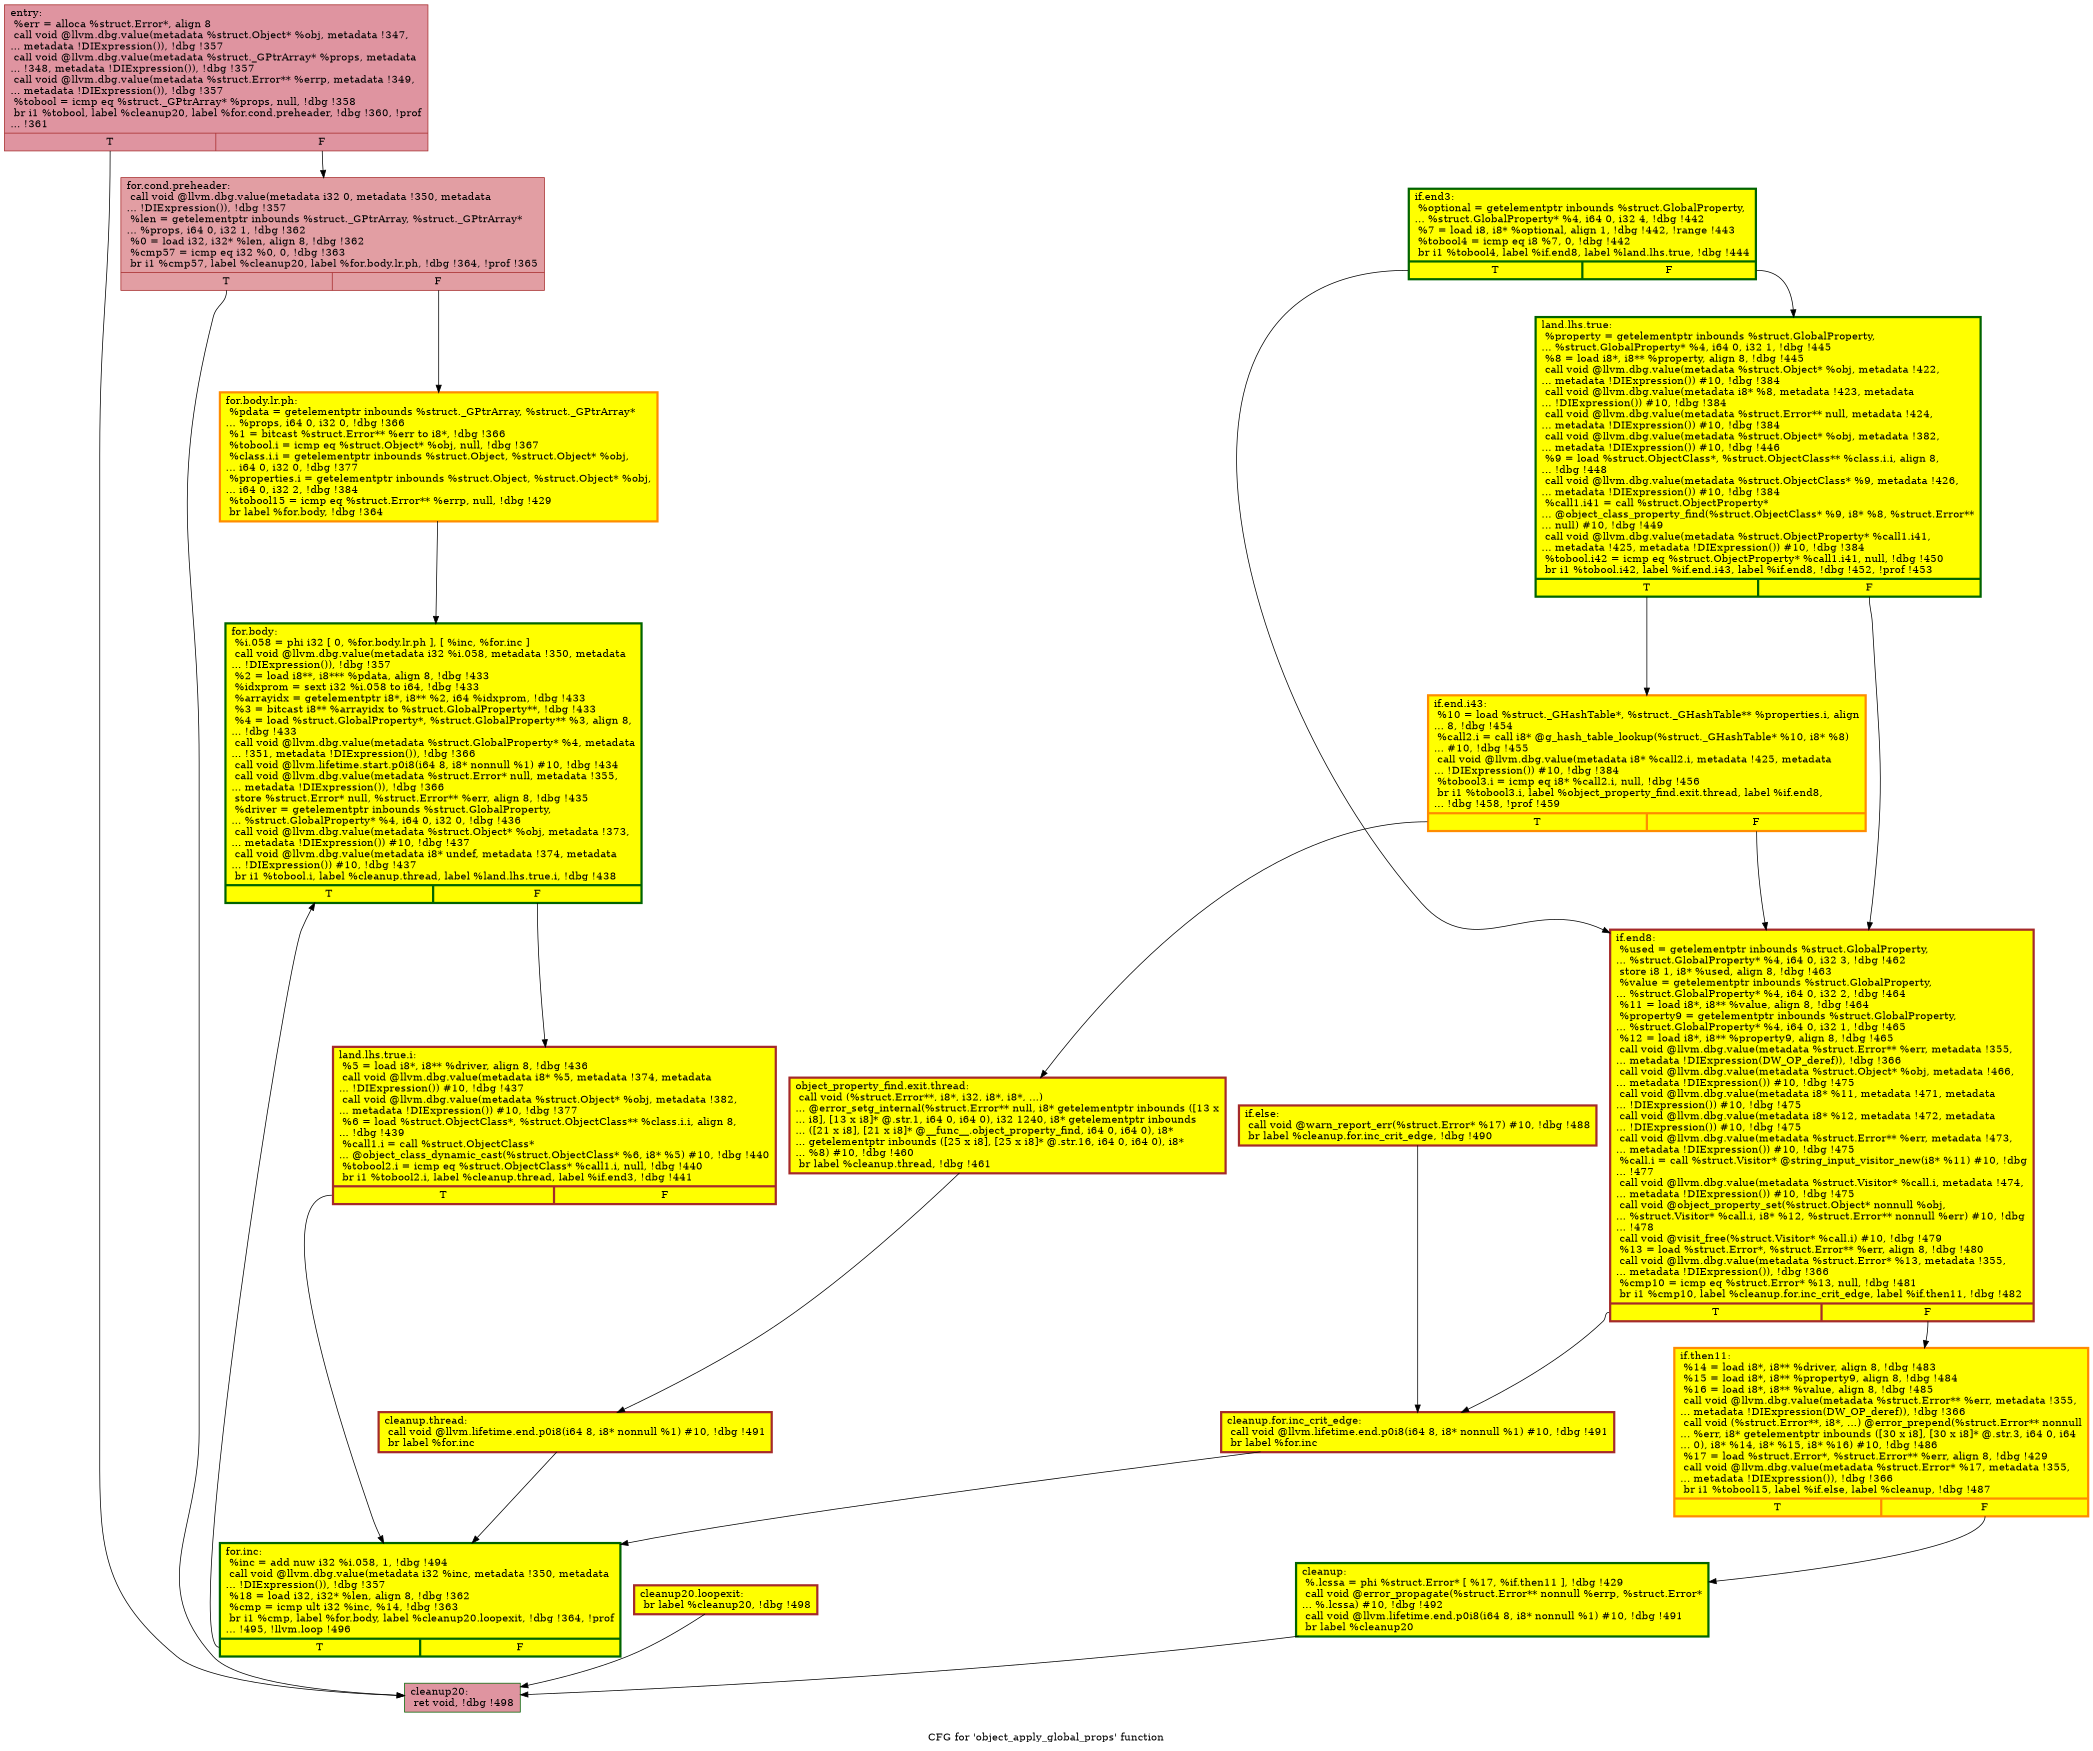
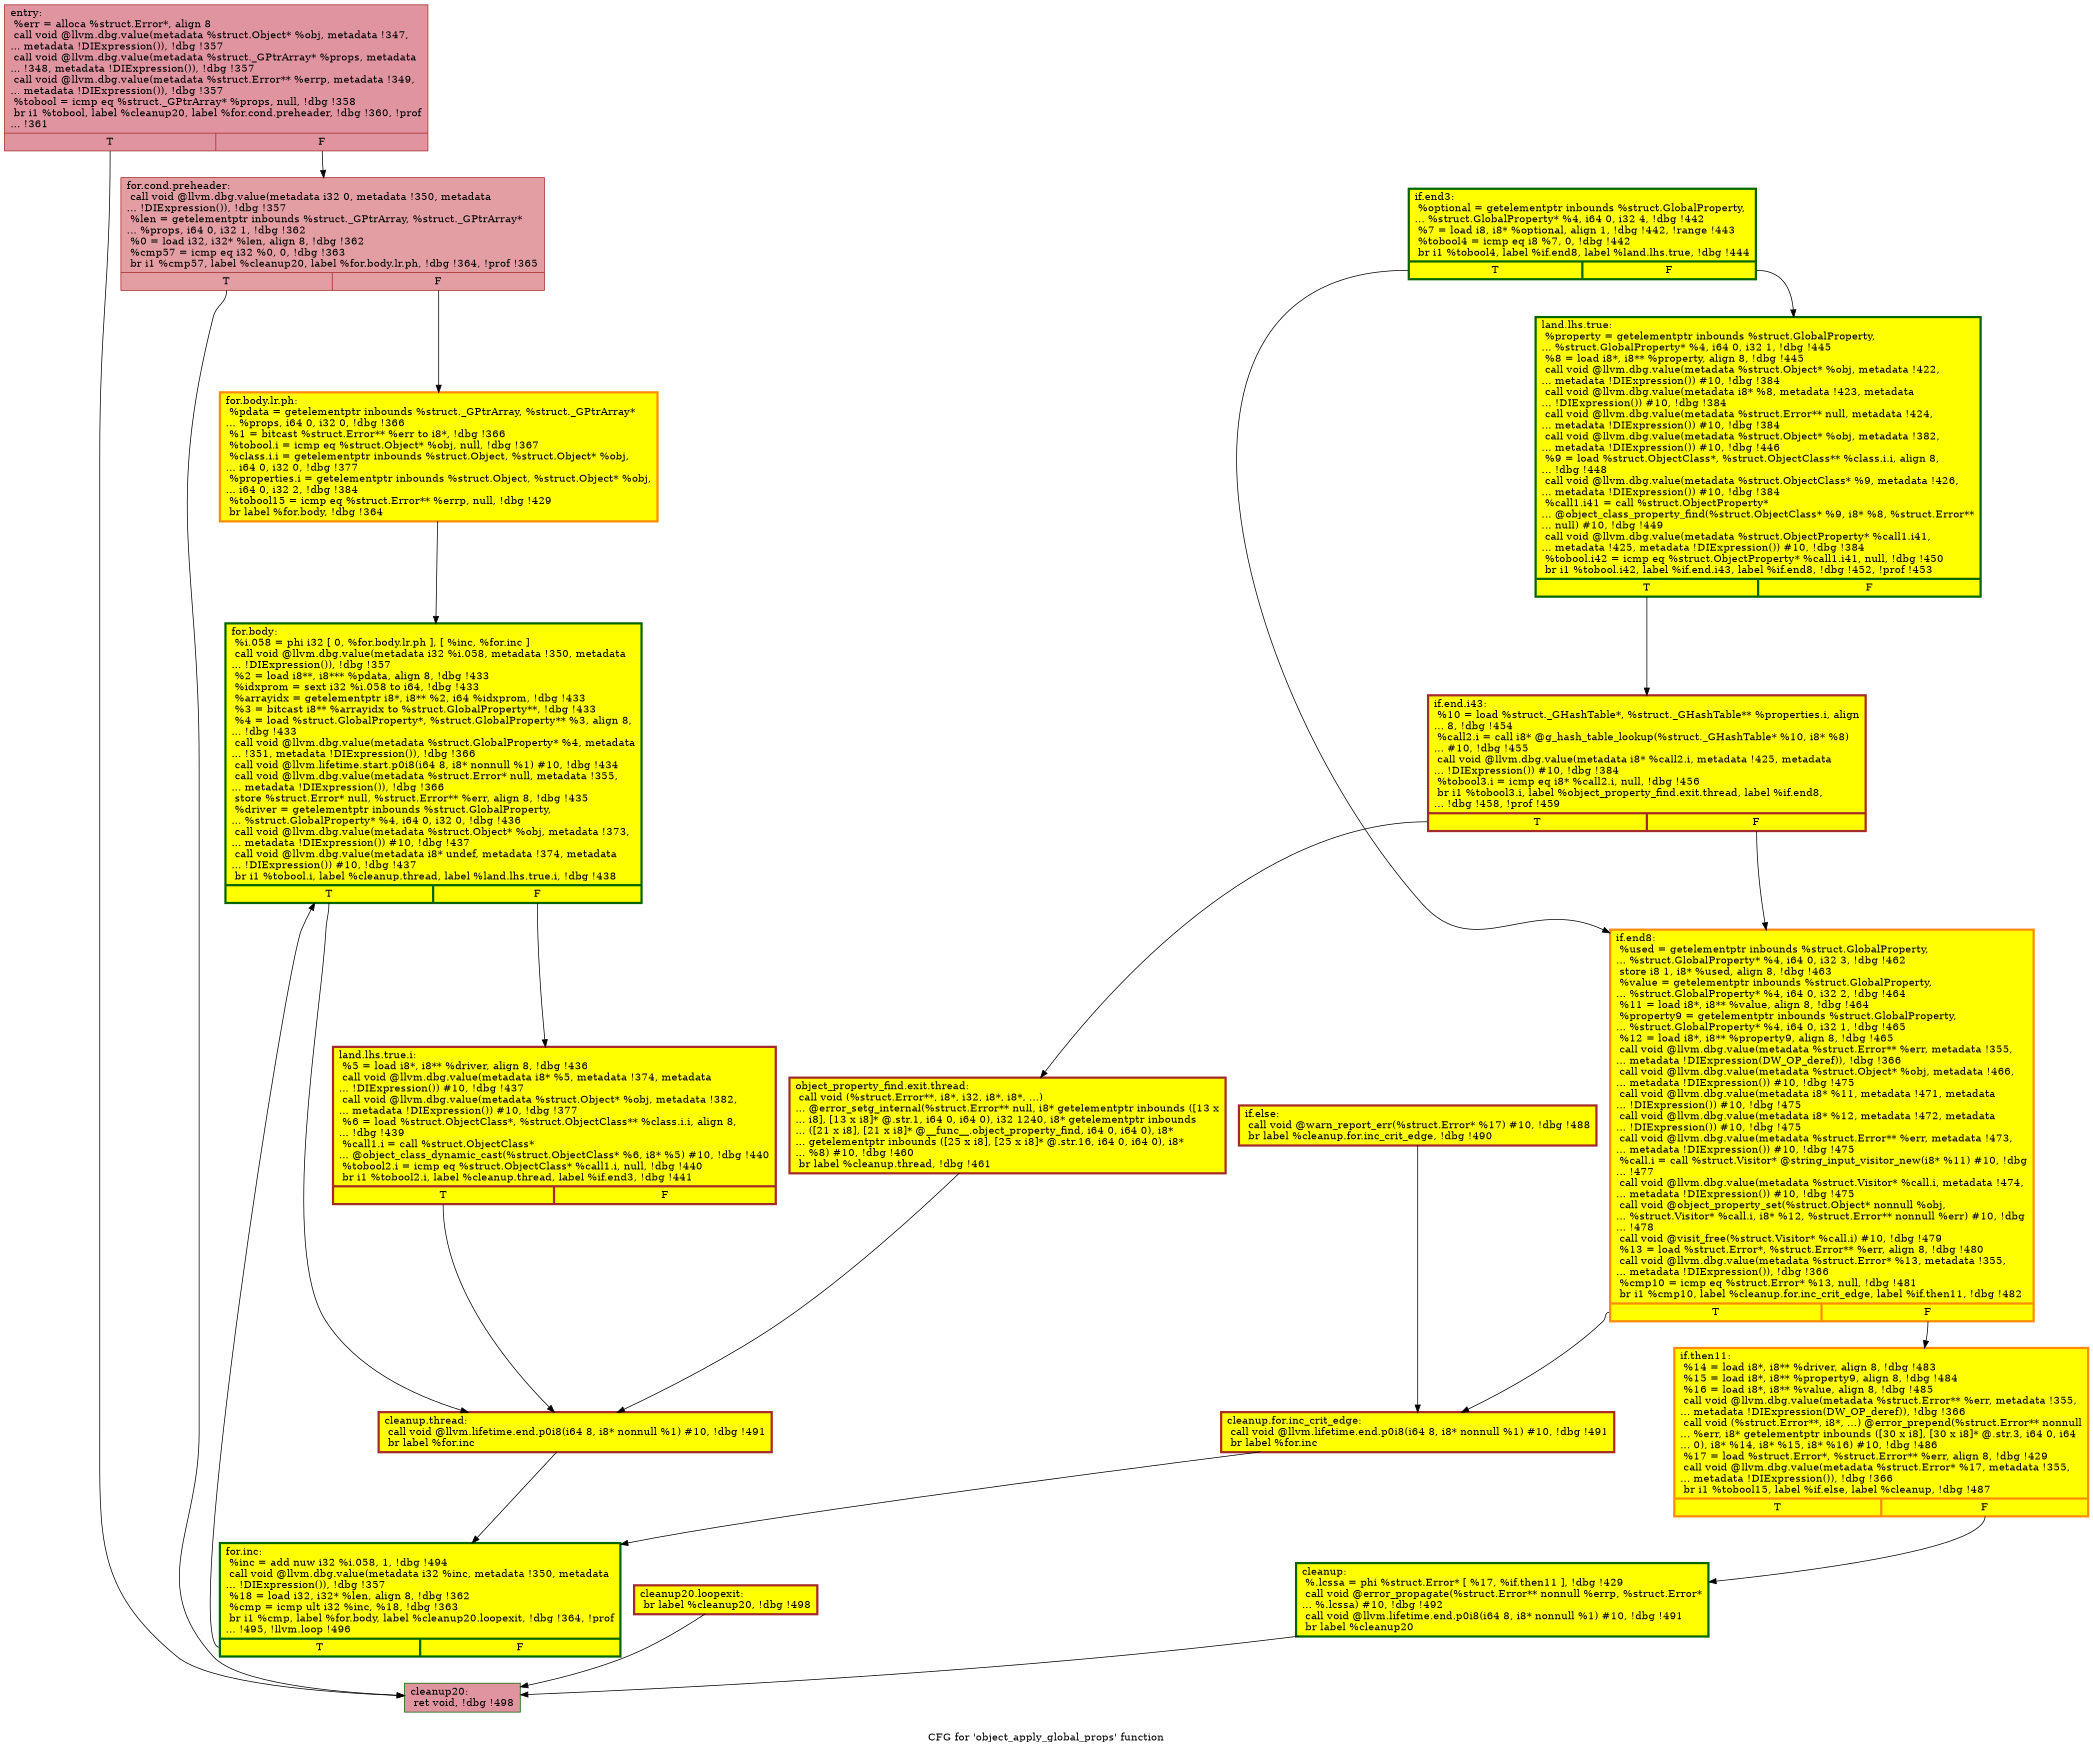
edge "land.lhs.true:" -> "if.end8:": removed
node "if.end.i43:": color darkorange -> brown
node "if.end8:": color brown -> darkorange
edge "for.body:" -> "cleanup.thread:": added
edge "land.lhs.true.i:" -> "for.inc:": now "land.lhs.true.i:" -> "cleanup.thread:"
node "for.inc:": text "%cmp = icmp ult i32 %inc, %14, !dbg !363" -> "%cmp = icmp ult i32 %inc, %18, !dbg !363"
